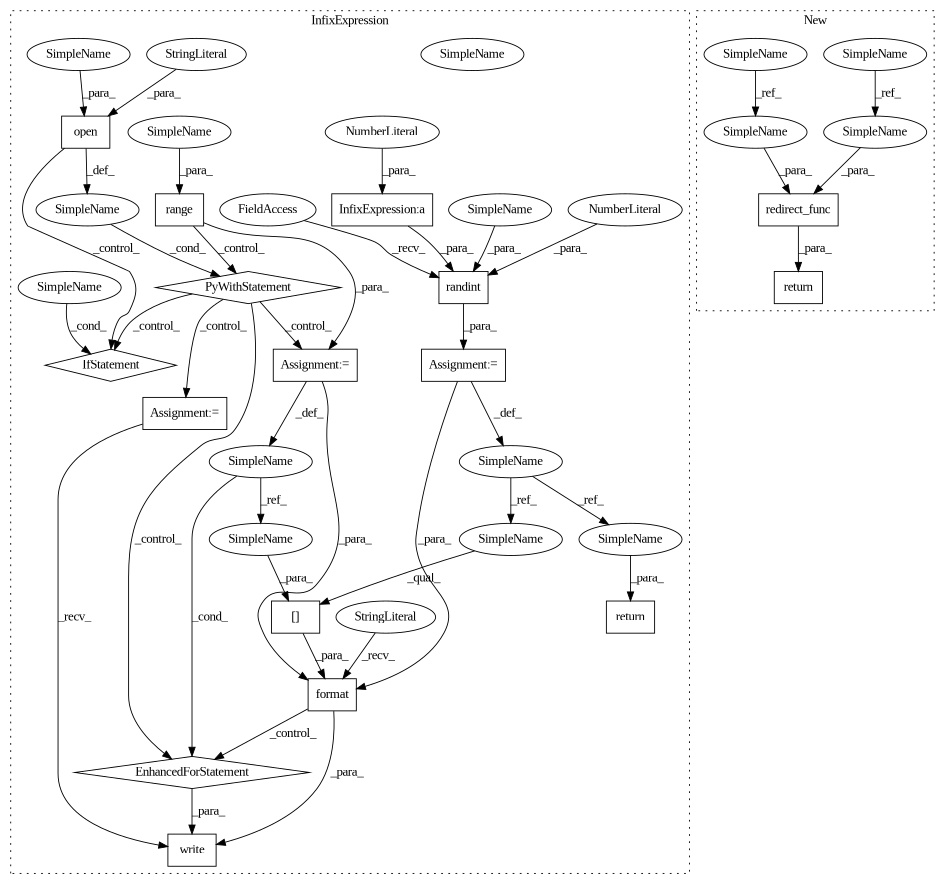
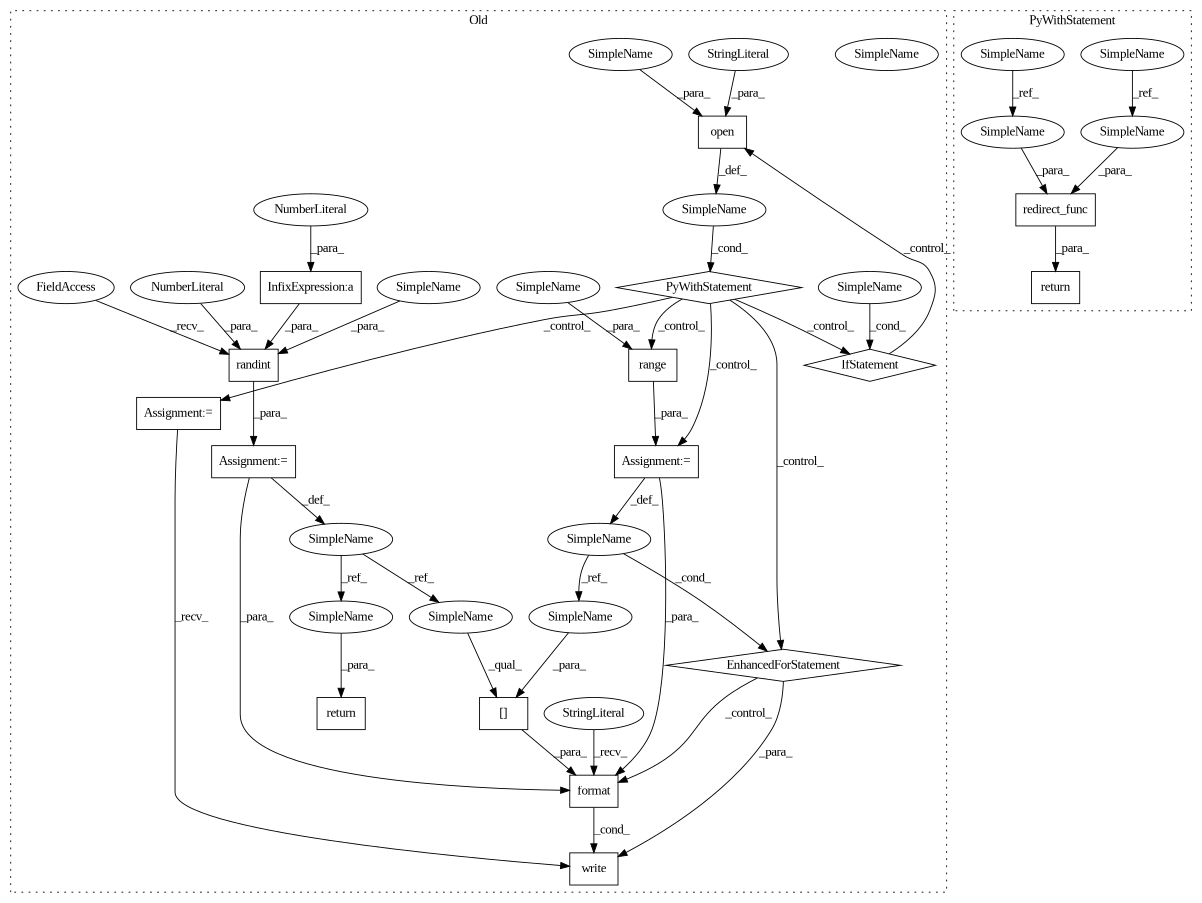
cluster "InfixExpression": label "InfixExpression" -> "Old"
cluster "New": label "New" -> "PyWithStatement"
edge "open" -> "IfStatement": reversed
edge "range" -> "PyWithStatement": reversed
edge "format" -> "EnhancedForStatement": reversed
edge "format" -> "write": label "_para_" -> "_cond_"
